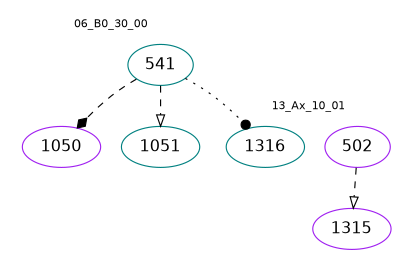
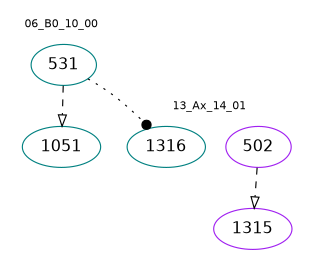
cluster "06_B0_30_00": label "06_B0_30_00" -> "06_B0_10_00"
node "541": label "541" -> "531"
cluster "13_Ax_10_01": label "13_Ax_10_01" -> "13_Ax_14_01"
node "1050": removed
